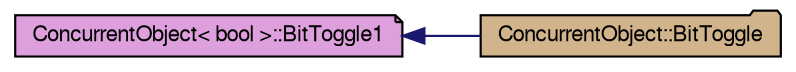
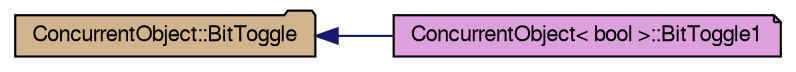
edge "ConcurrentObject::BitToggle" -> "ConcurrentObject< bool >::BitToggle1": reversed
